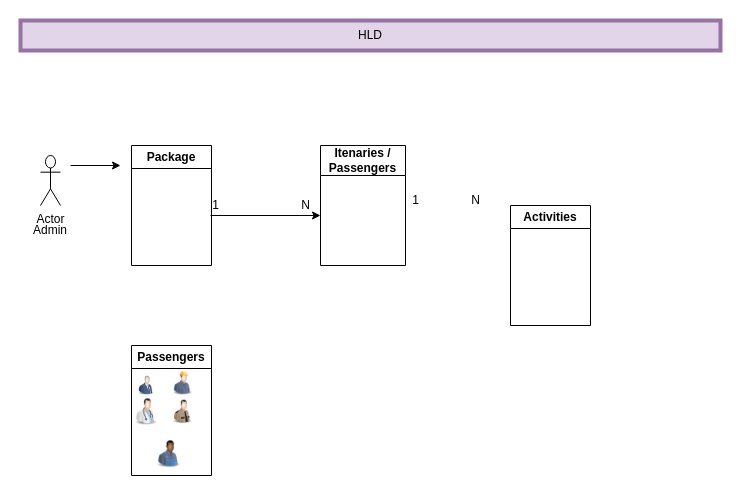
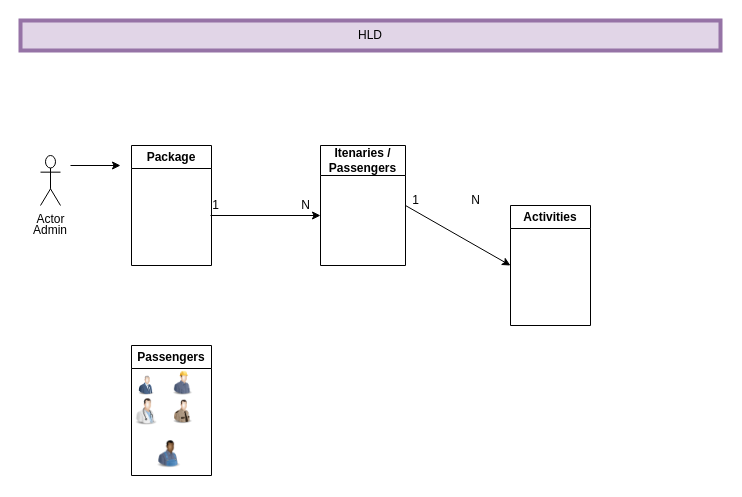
edge "Itenaries / Passengers" -> "Activities": added
